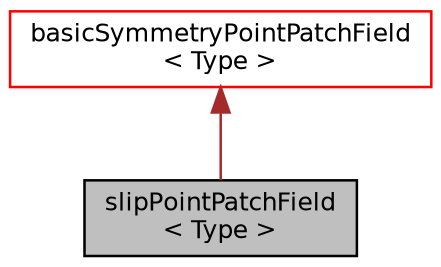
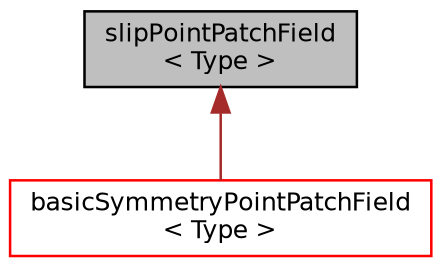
edge "slipPointPatchField < Type >" -> "basicSymmetryPointPatchField < Type >": reversed
